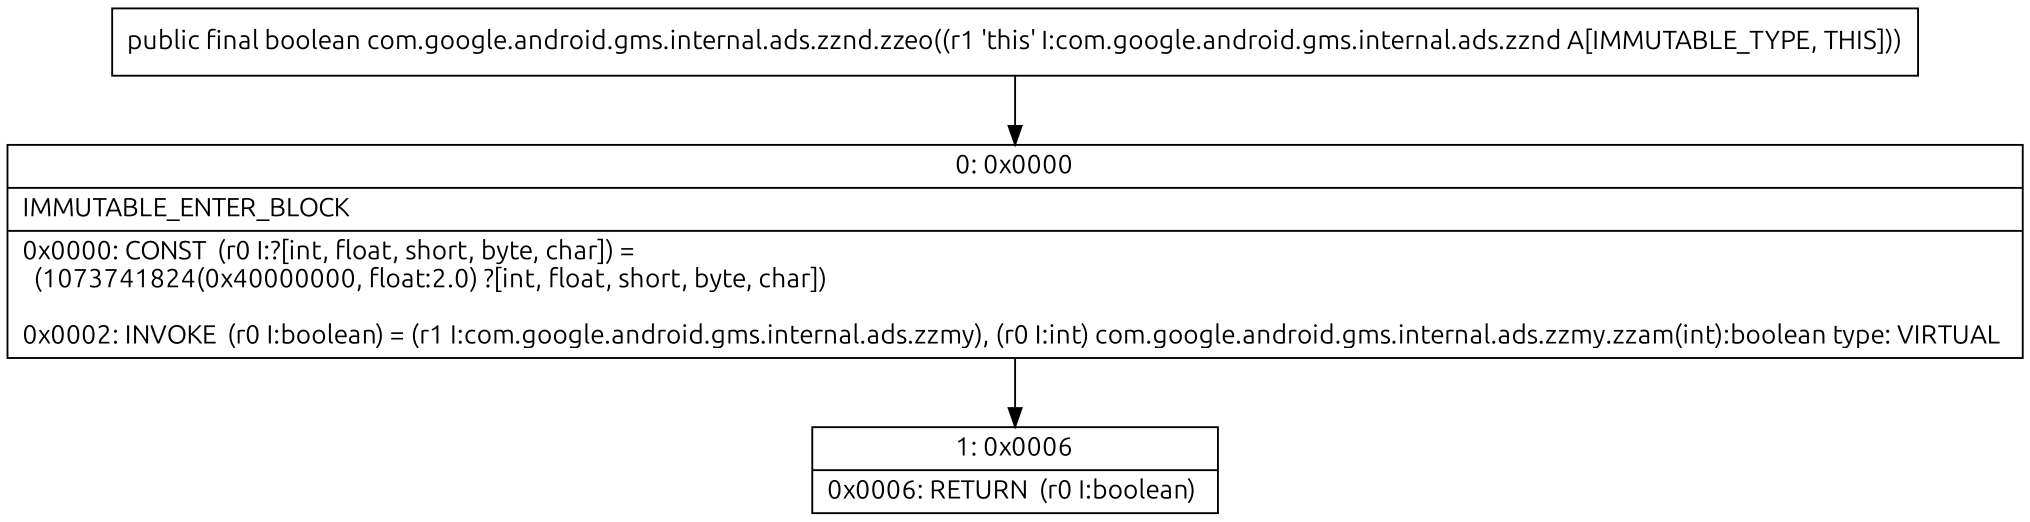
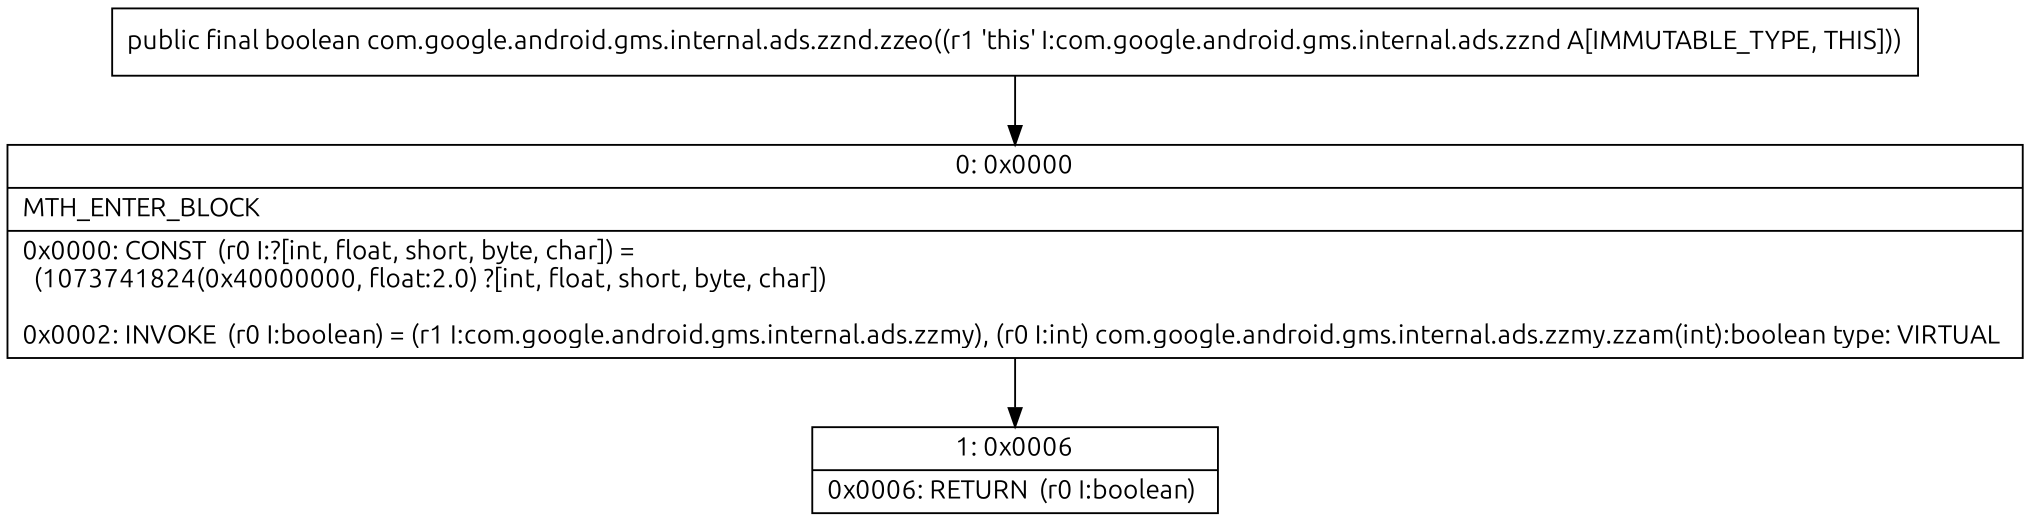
node "0: 0x0000": text "IMMUTABLE_ENTER_BLOCK" -> "MTH_ENTER_BLOCK"
